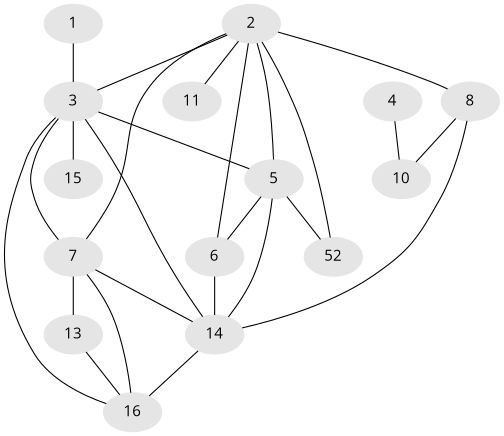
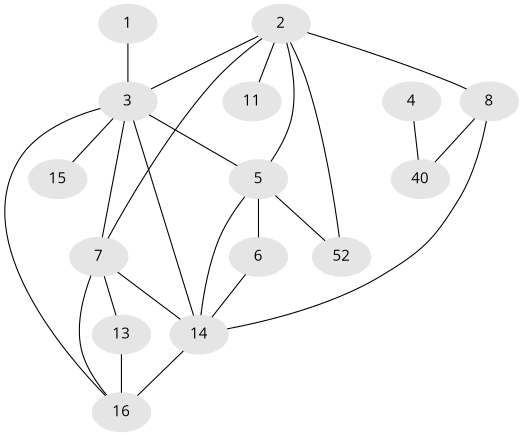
edge "2" -- "6": removed
node "10": label "10" -> "40"
